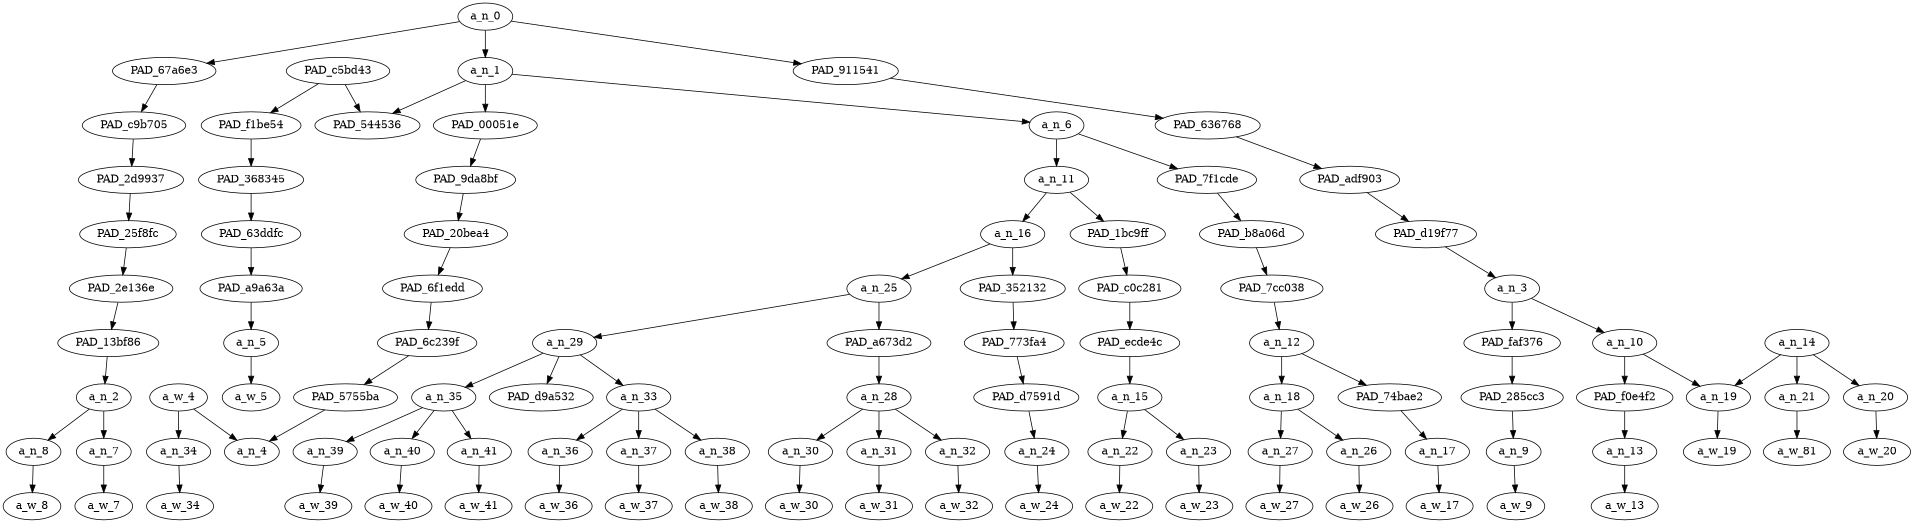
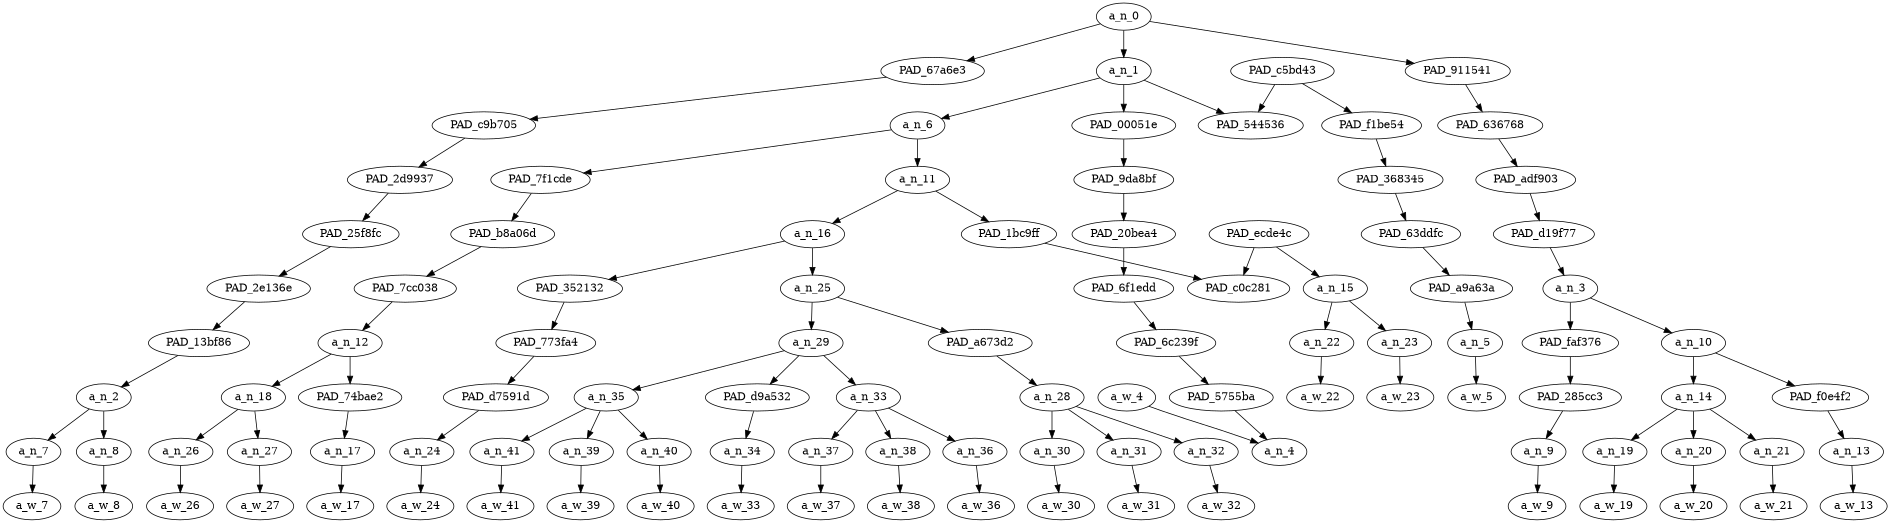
edge "PAD_c0c281" -> "PAD_ecde4c": reversed
edge "a_n_10" -> "a_n_19": now "a_n_10" -> "a_n_14"
edge "a_w_4" -> "a_n_34": now "PAD_d9a532" -> "a_n_34"
node "a_w_81": label "a_w_81" -> "a_w_21"
node "a_w_34": label "a_w_34" -> "a_w_33"
